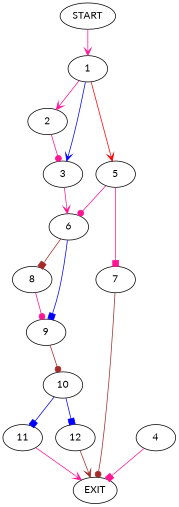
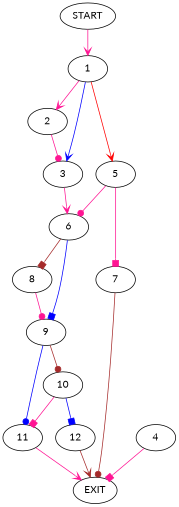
edge "9" -> "11": added
edge "10" -> "11": color blue -> deeppink
